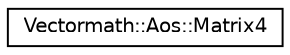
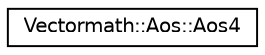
node "Vectormath::Aos::Matrix4": label "Vectormath::Aos::Matrix4" -> "Vectormath::Aos::Aos4"
